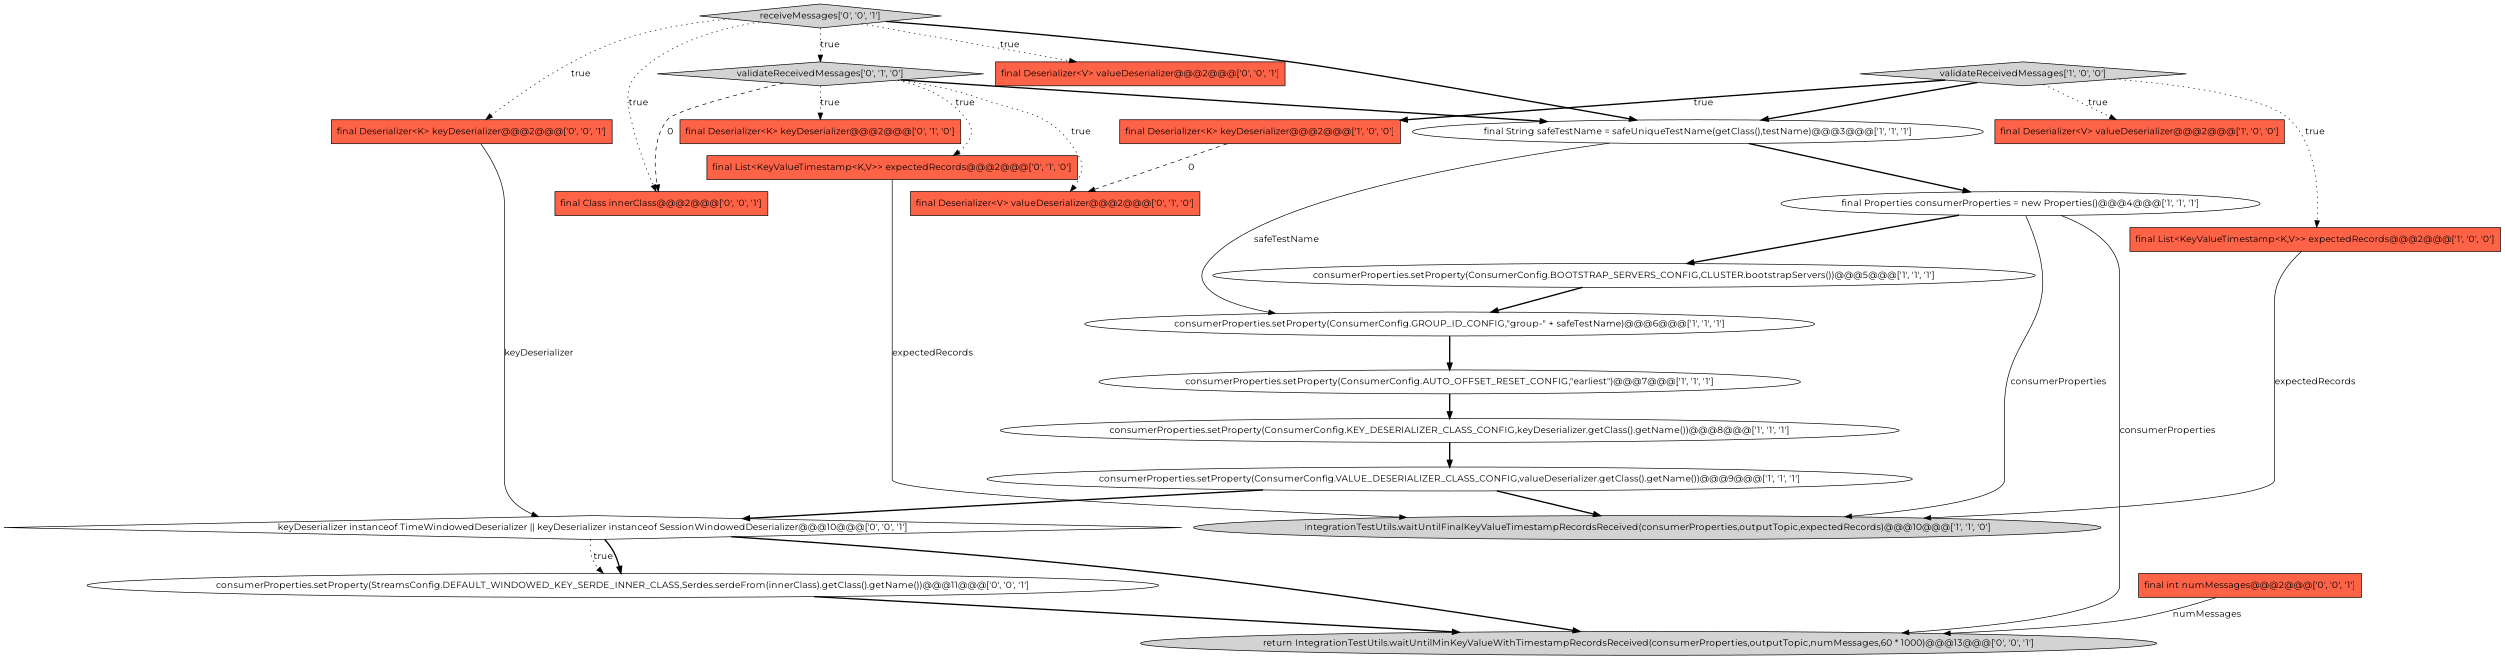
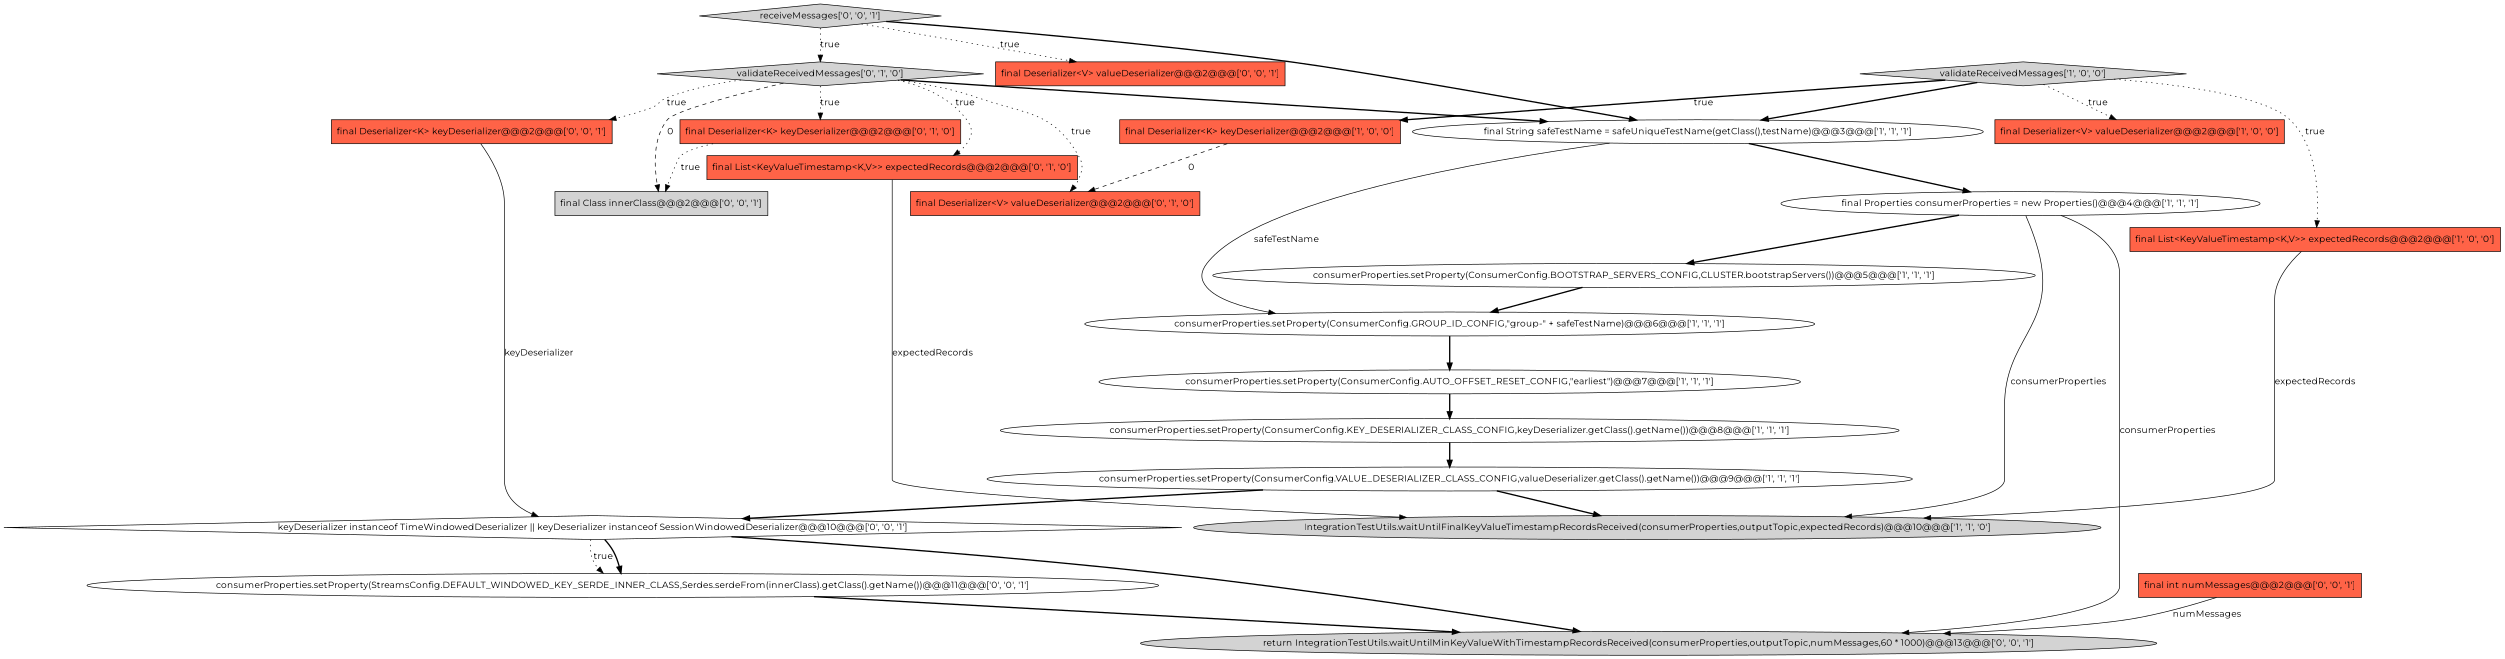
edge "receiveMessages['0', '0', '1']" -> "final Deserializer<K> keyDeserializer@@@2@@@['0', '0', '1']": now "validateReceivedMessages['0', '1', '0']" -> "final Deserializer<K> keyDeserializer@@@2@@@['0', '0', '1']"
edge "receiveMessages['0', '0', '1']" -> "final Class innerClass@@@2@@@['0', '0', '1']": now "final Deserializer<K> keyDeserializer@@@2@@@['0', '1', '0']" -> "final Class innerClass@@@2@@@['0', '0', '1']"
node "final Class innerClass@@@2@@@['0', '0', '1']": fillcolor tomato -> lightgray
